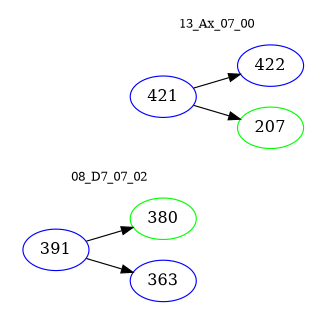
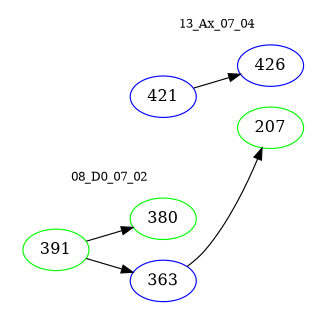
cluster "13_Ax_07_00": label "13_Ax_07_00" -> "13_Ax_07_04"
node "422": label "422" -> "426"
edge "421" -> "207": now "363" -> "207"
cluster "08_D7_07_02": label "08_D7_07_02" -> "08_D0_07_02"
node "391": color blue -> green
